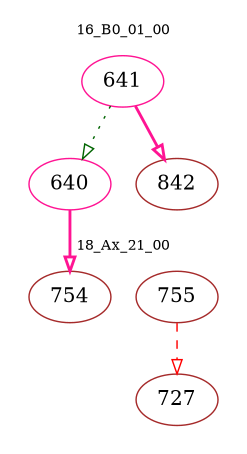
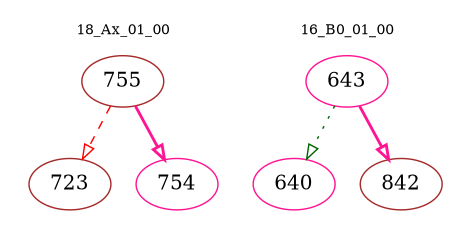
node "641": label "641" -> "643"
edge "640" -> "754": now "755" -> "754"
cluster "18_Ax_21_00": label "18_Ax_21_00" -> "18_Ax_01_00"
node "754": color brown -> deeppink
node "727": label "727" -> "723"
